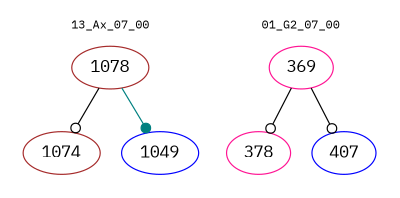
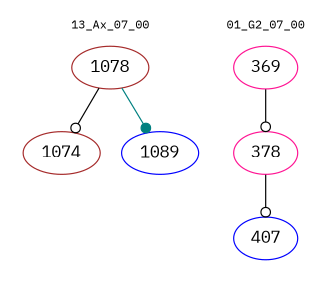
edge "369" -> "407": now "378" -> "407"
node "1049": label "1049" -> "1089"
